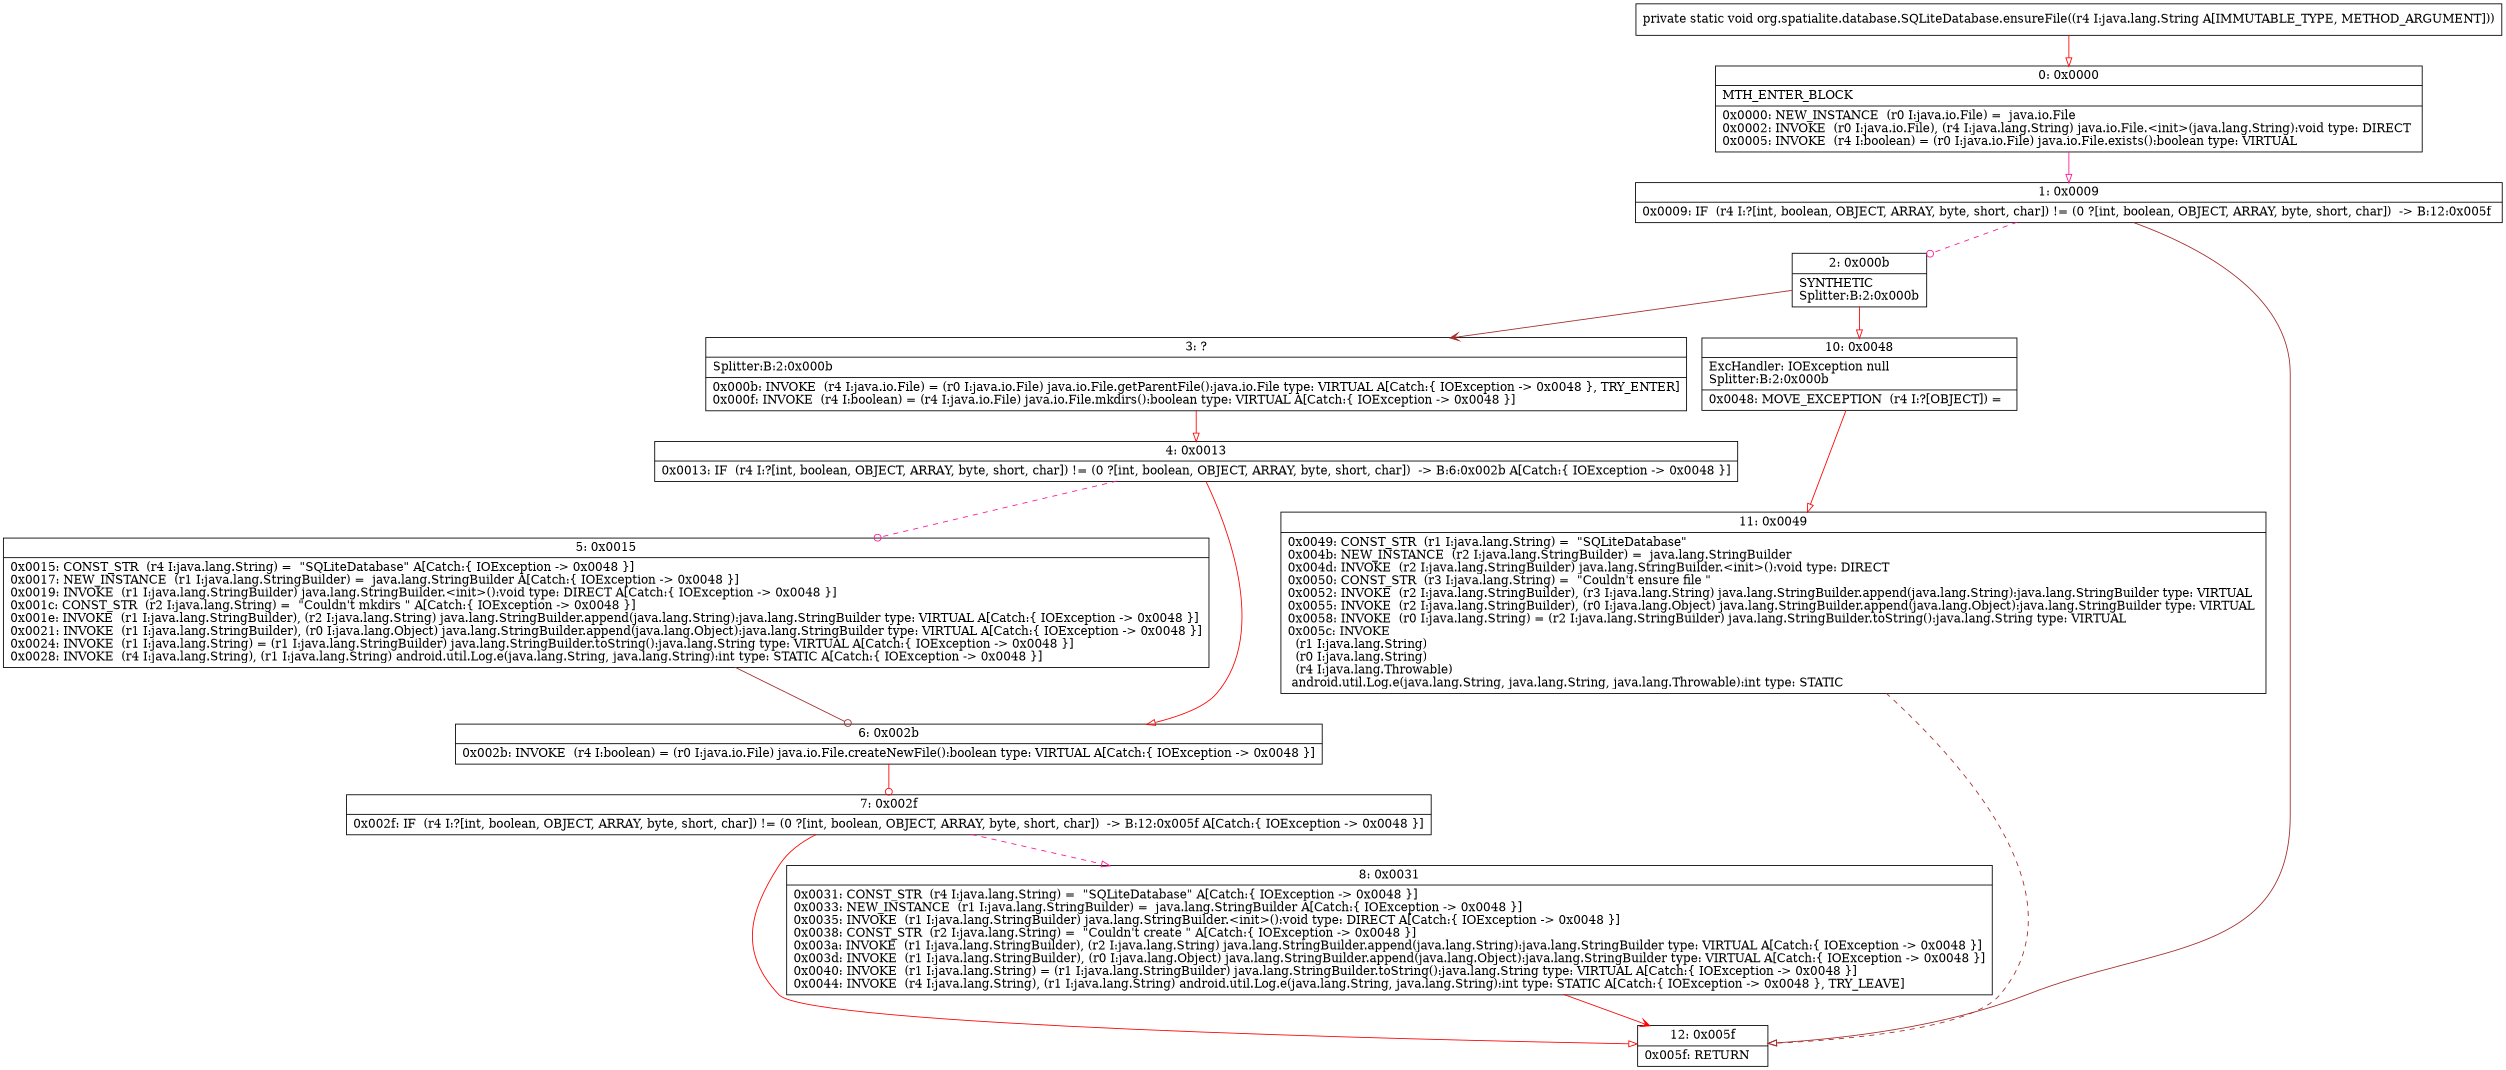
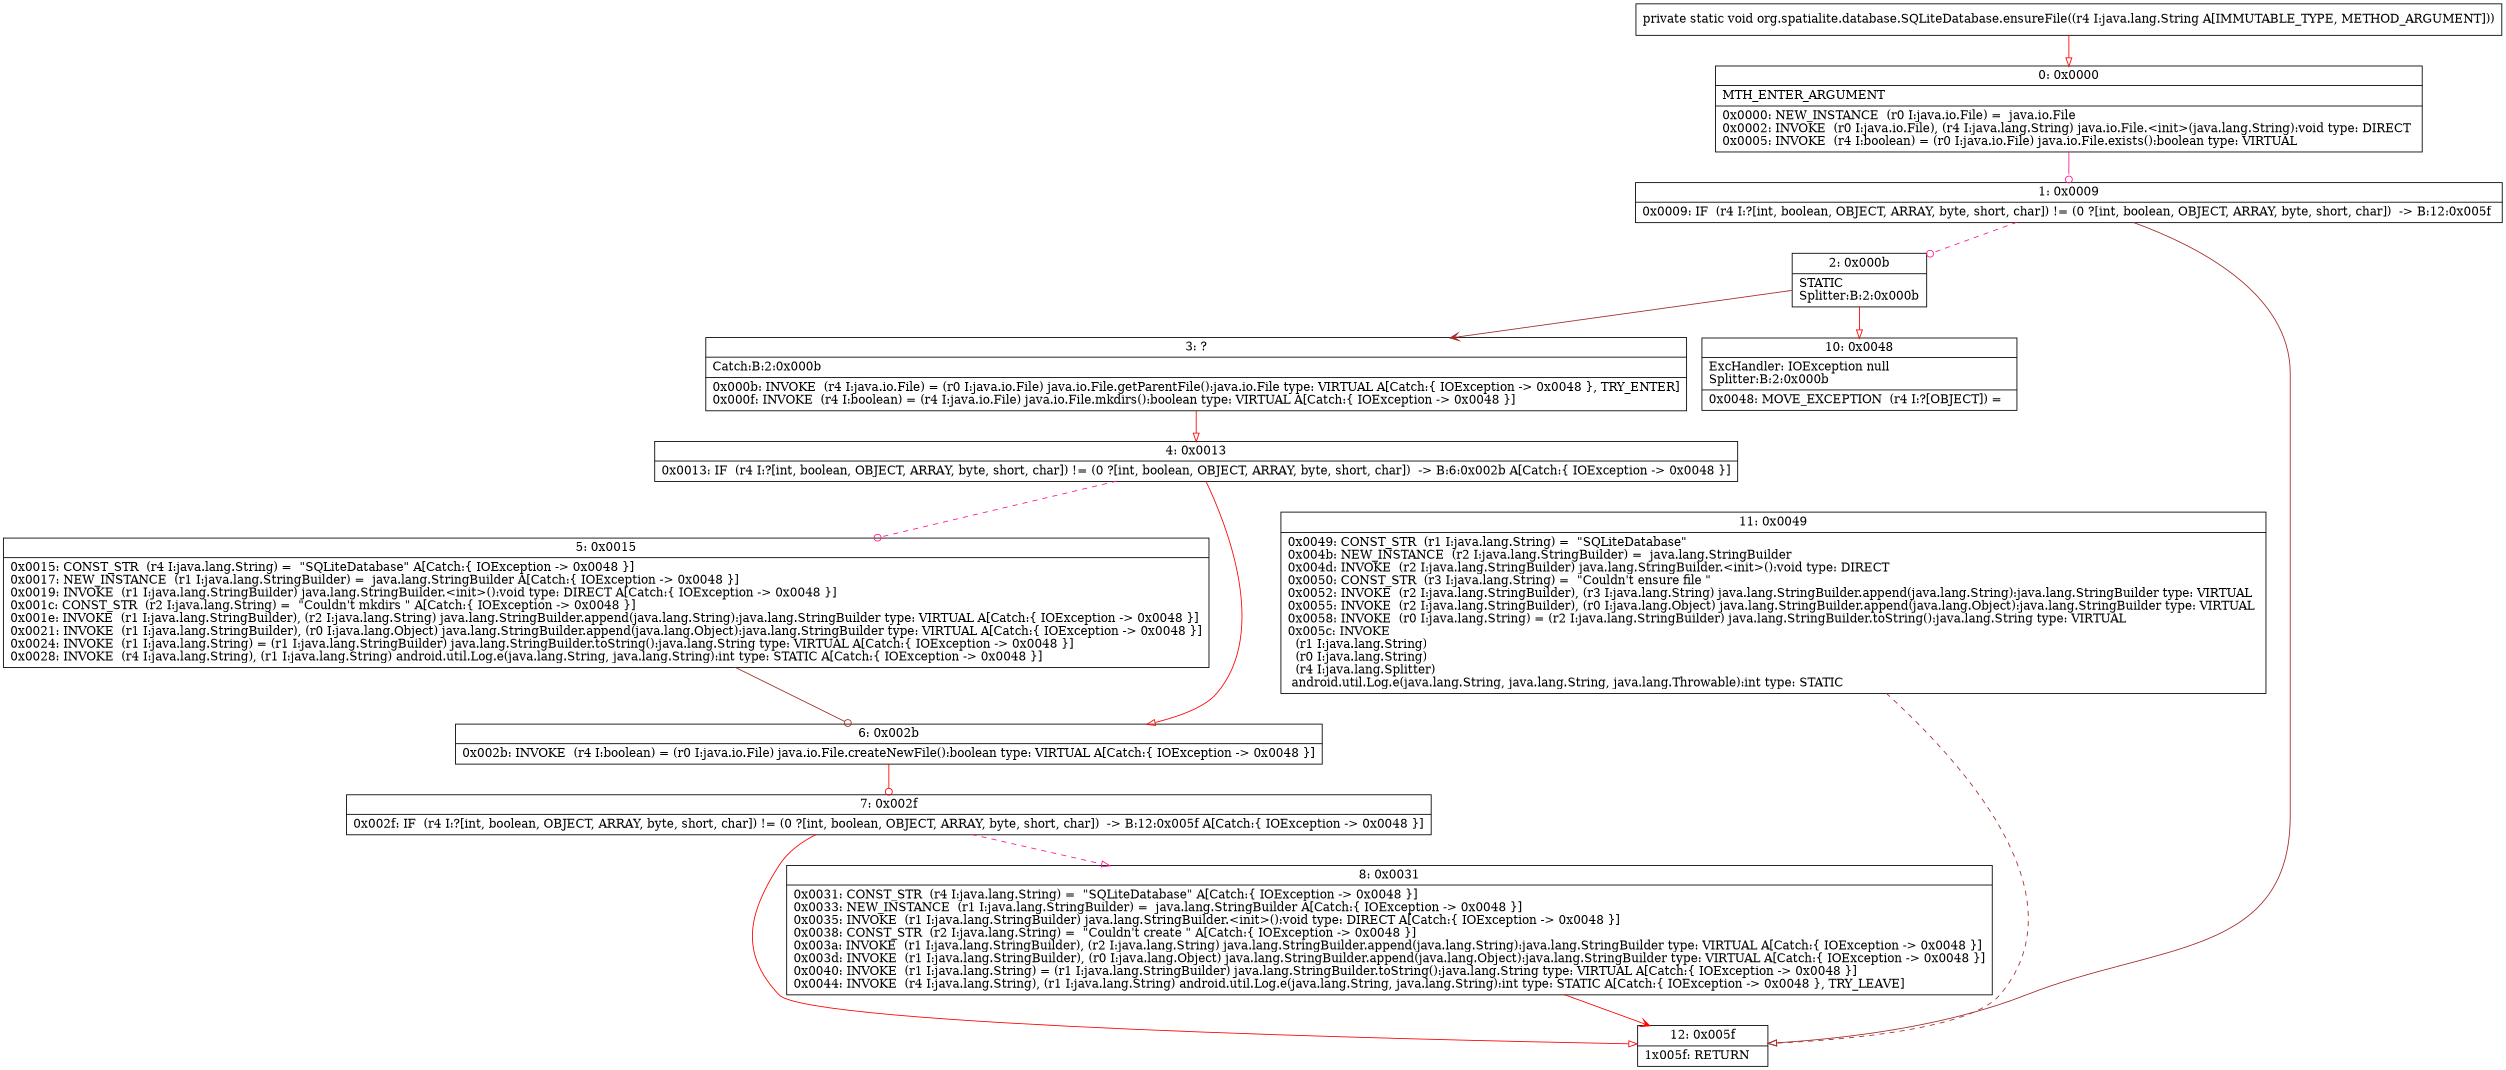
node "0: 0x0000": text "MTH_ENTER_BLOCK" -> "MTH_ENTER_ARGUMENT"
edge "0: 0x0000" -> "1: 0x0009": arrowhead onormal -> odot
node "2: 0x000b": text "SYNTHETIC" -> "STATIC"
node "3: ?": text "Splitter:B:2:0x000b" -> "Catch:B:2:0x000b"
edge "10: 0x0048" -> "11: 0x0049": removed
node "11: 0x0049": text "(r4 I:java.lang.Throwable)" -> "(r4 I:java.lang.Splitter)"
node "12: 0x005f": text "0x005f: RETURN" -> "1x005f: RETURN"
